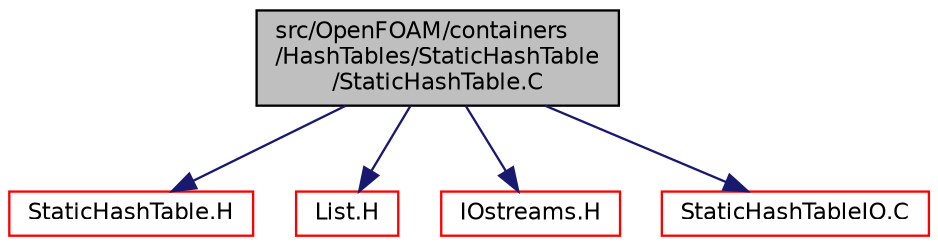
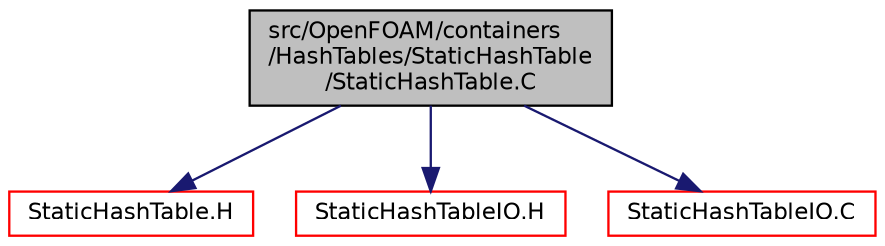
node "List.H": label "List.H" -> "StaticHashTableIO.H"
node "IOstreams.H": removed
